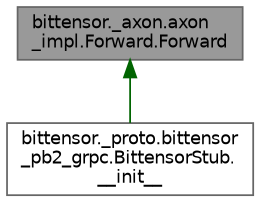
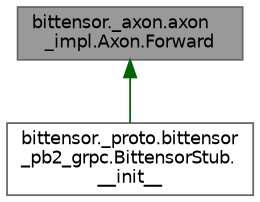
node "bittensor._axon.axon _impl.Forward.Forward": label "bittensor._axon.axon _impl.Forward.Forward" -> "bittensor._axon.axon _impl.Axon.Forward"
